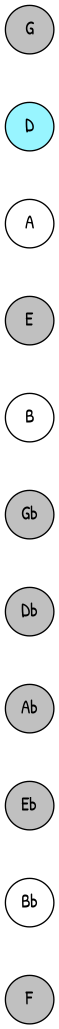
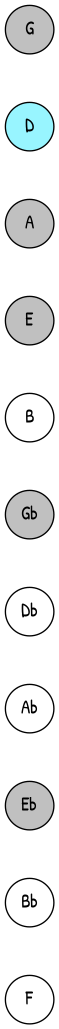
node "A": fillcolor white -> gray
node "Db": fillcolor gray -> white
node "Ab": fillcolor gray -> white
node "F": fillcolor gray -> white
